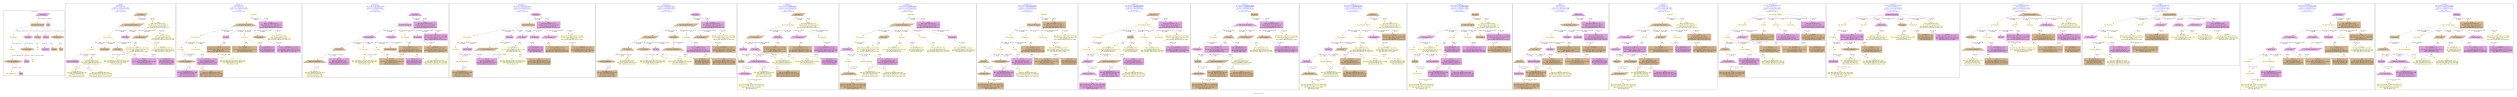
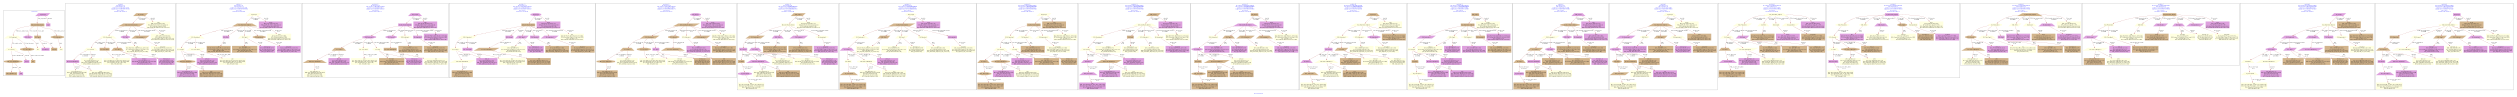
node "description": removed
node "name": fillcolor tan -> lightyellow
node "year": fillcolor lightyellow -> tan
node "artist_appellation_uri": fillcolor lightyellow -> tan
